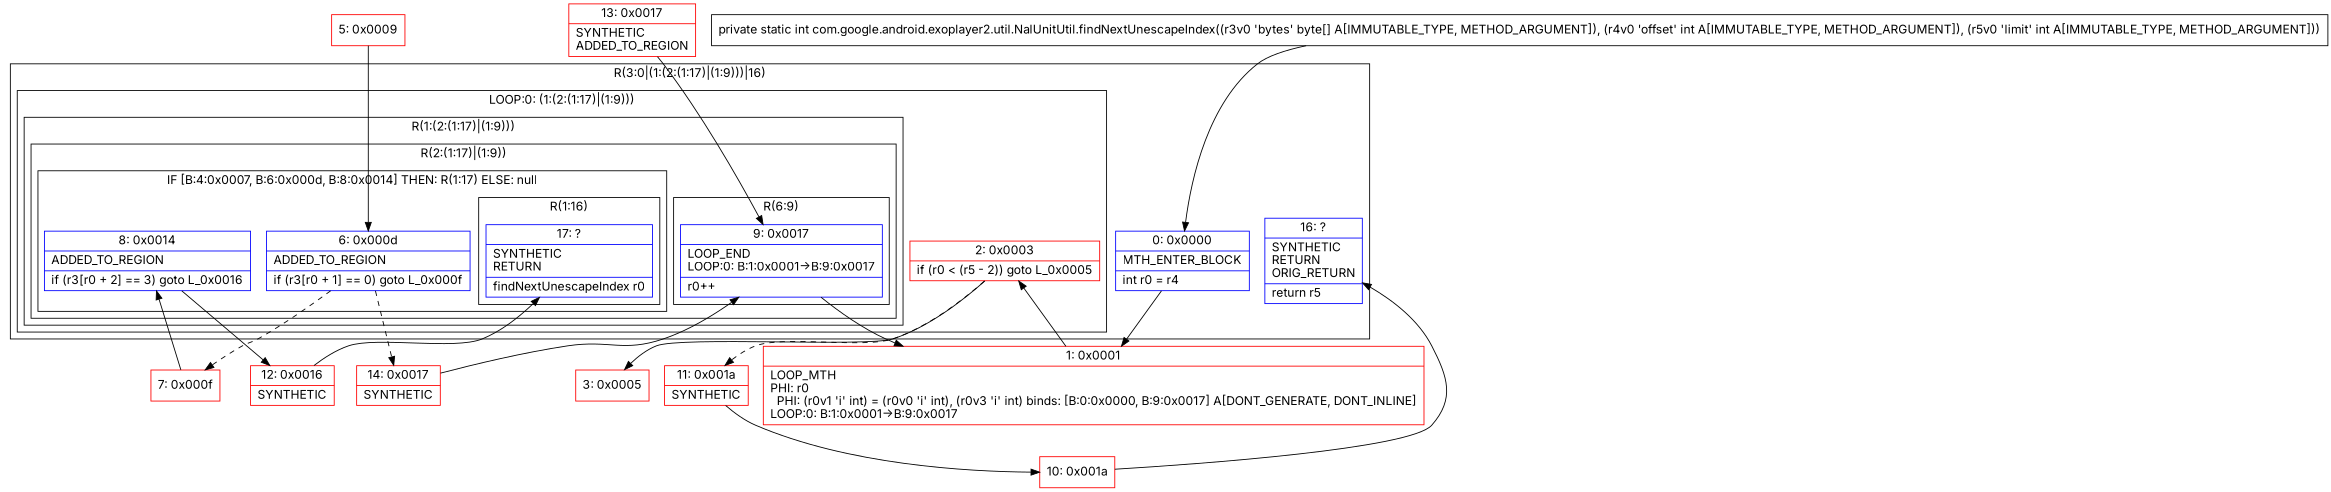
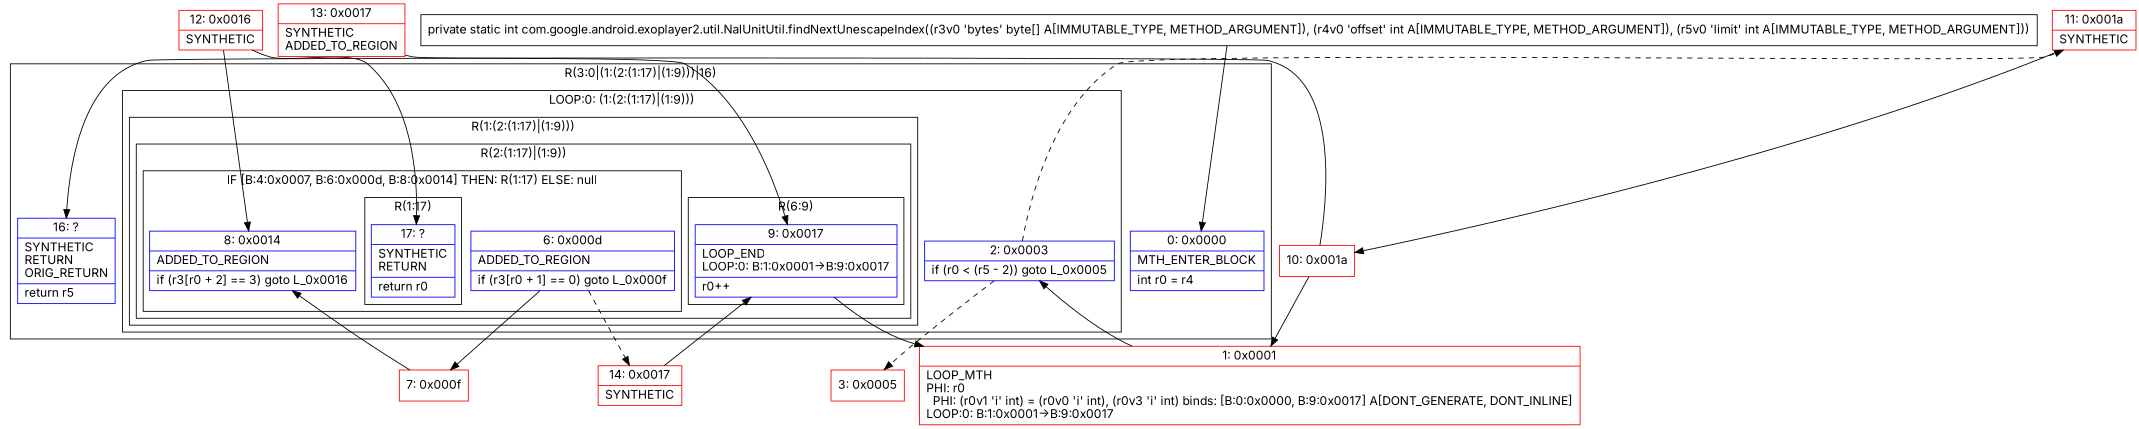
node "5: 0x0009": removed
cluster "R(1:16)": label "R(1:16)" -> "R(1:17)"
node "2: 0x0003": color red -> blue
node "17: ?": text "findNextUnescapeIndex r0" -> "return r0"
edge "0: 0x0000" -> "1: 0x0001": now "10: 0x001a" -> "1: 0x0001"
edge "8: 0x0014" -> "12: 0x0016": reversed
edge "6: 0x000d" -> "7: 0x000f": style dashed -> solid
edge "2: 0x0003" -> "3: 0x0005": style solid -> dashed
